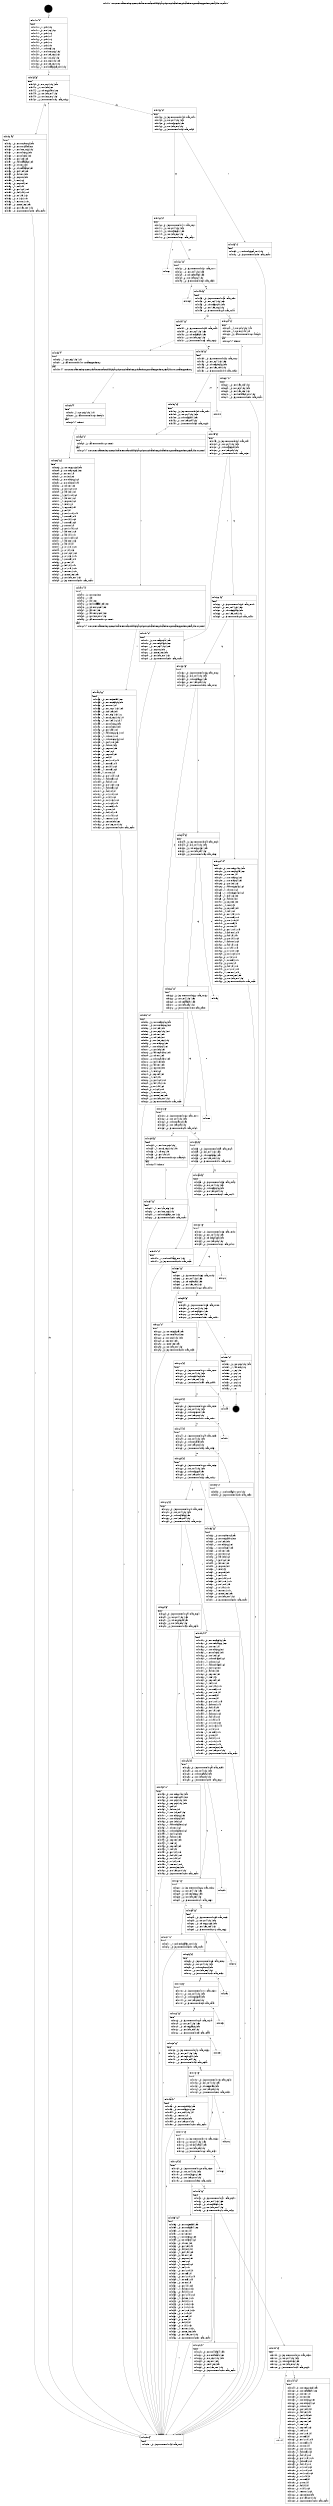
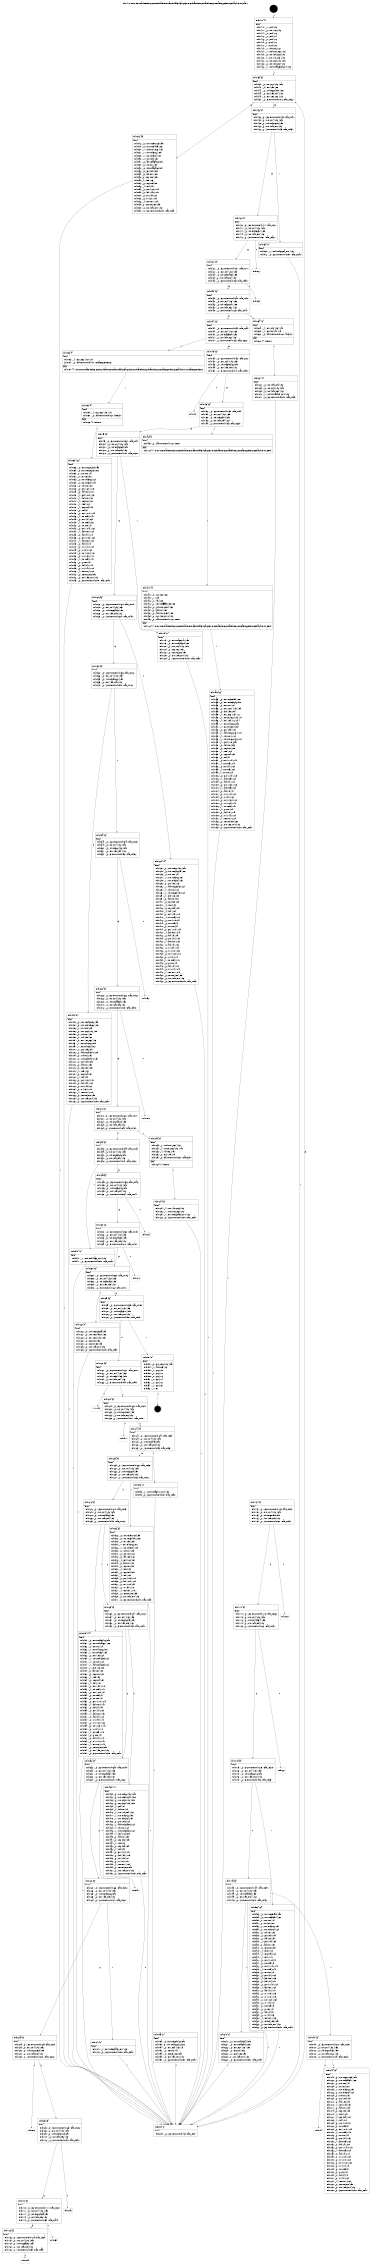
node "0x402054": added
node "0x40173e [25]": removed
